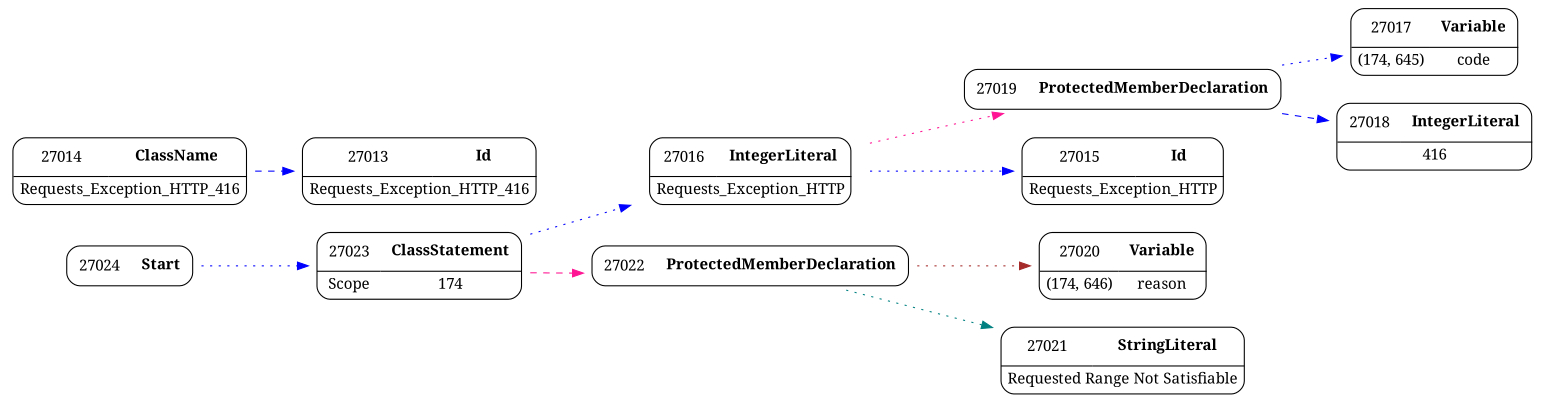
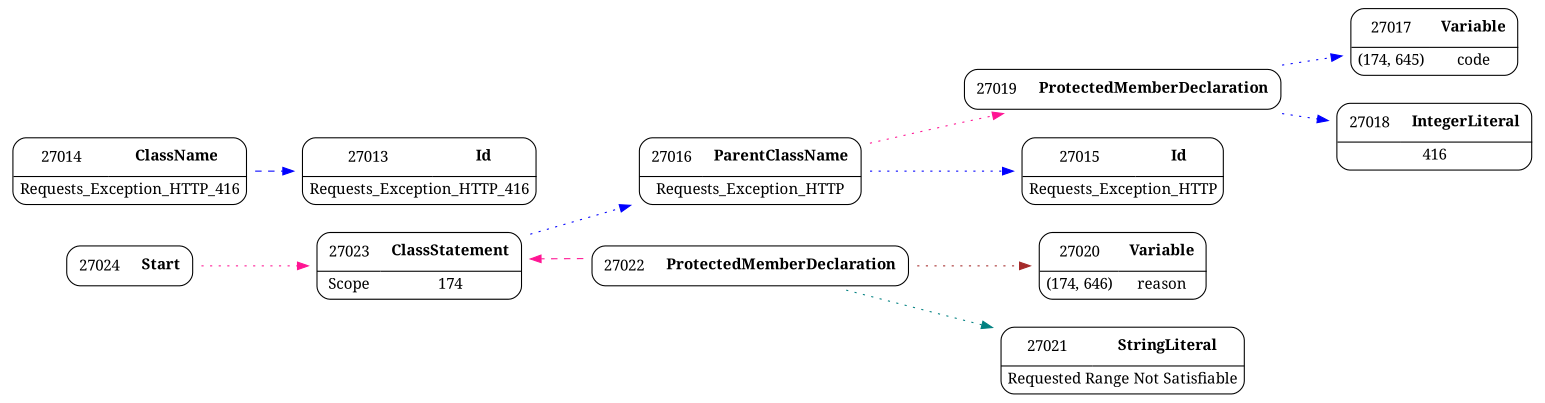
edge "27019" -> "27018": style dashed -> dotted
node "27016": text "IntegerLiteral" -> "ParentClassName"
edge "27024" -> "27023": color blue -> deeppink
edge "27023" -> "27022": reversed
